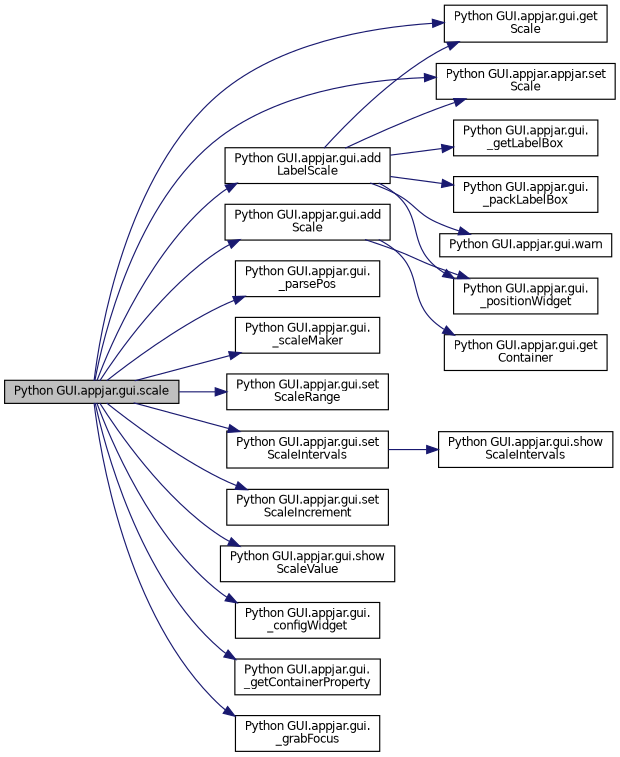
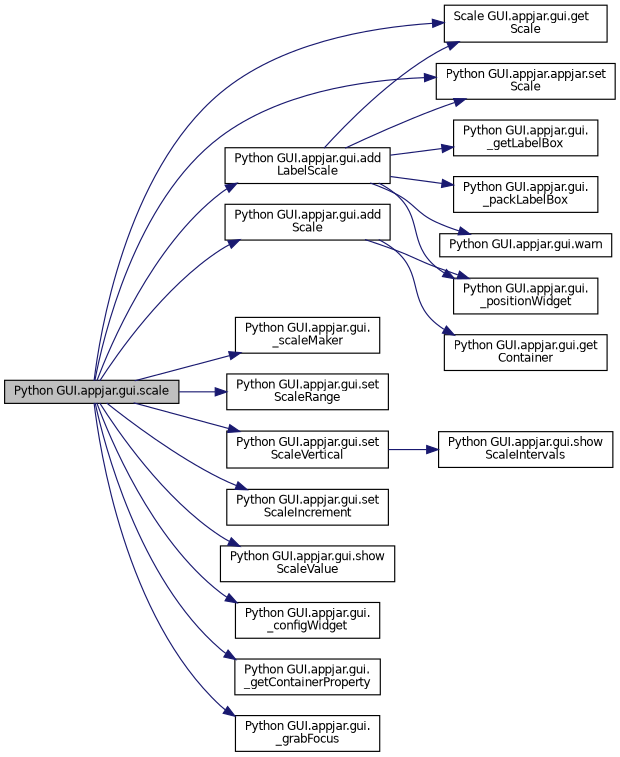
node "Python GUI.appjar.gui.get Scale": label "Python GUI.appjar.gui.get Scale" -> "Scale GUI.appjar.gui.get Scale"
node "Python GUI.appjar.gui. _parsePos": removed
node "Python GUI.appjar.gui.set ScaleIntervals": label "Python GUI.appjar.gui.set ScaleIntervals" -> "Python GUI.appjar.gui.set ScaleVertical"
